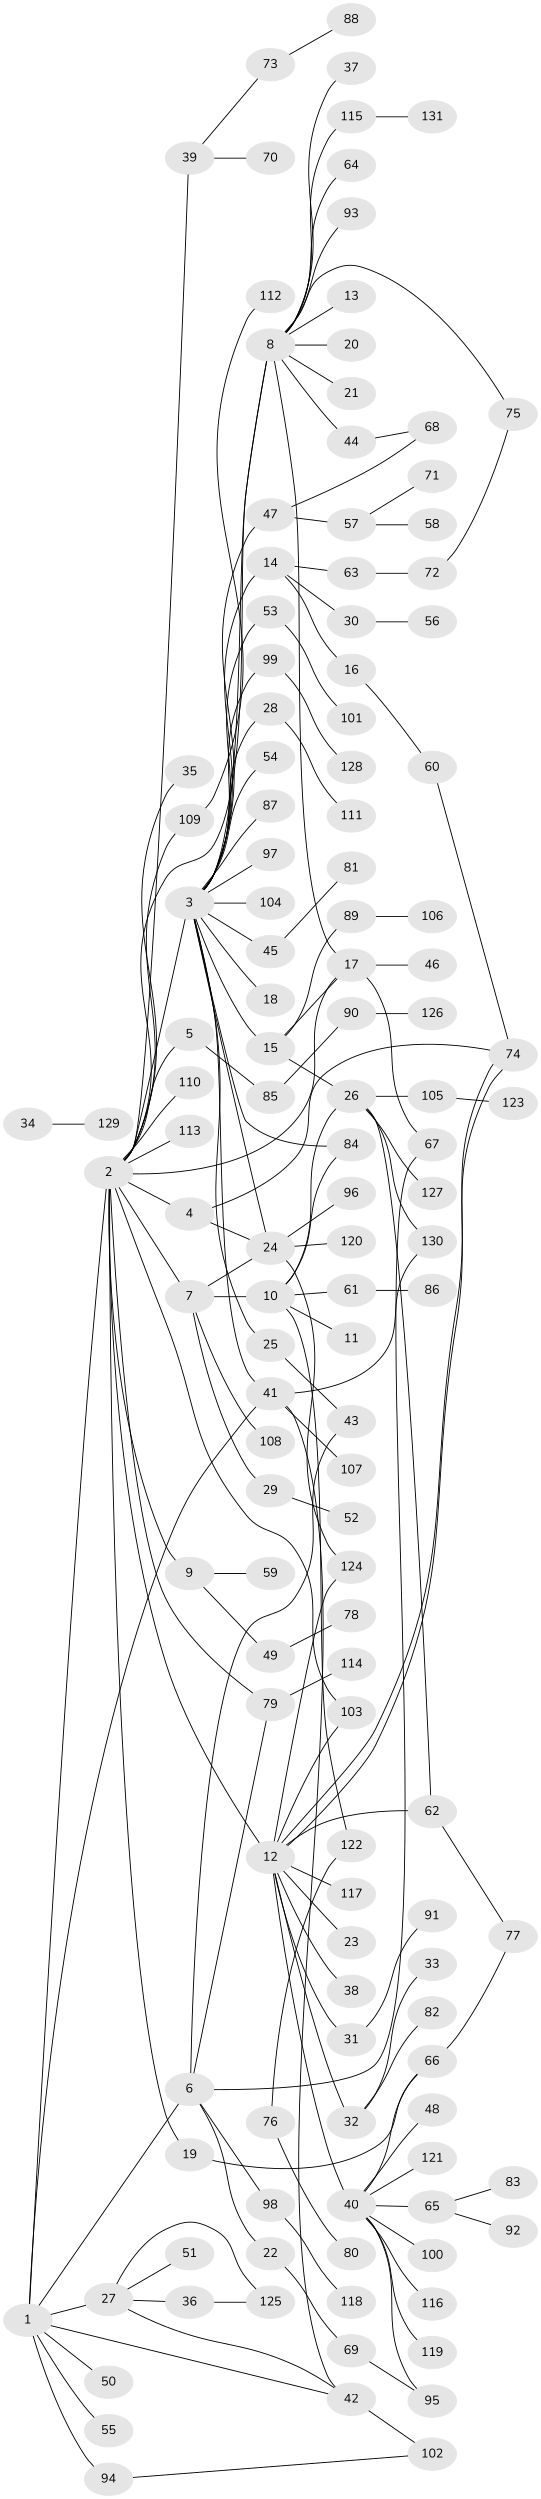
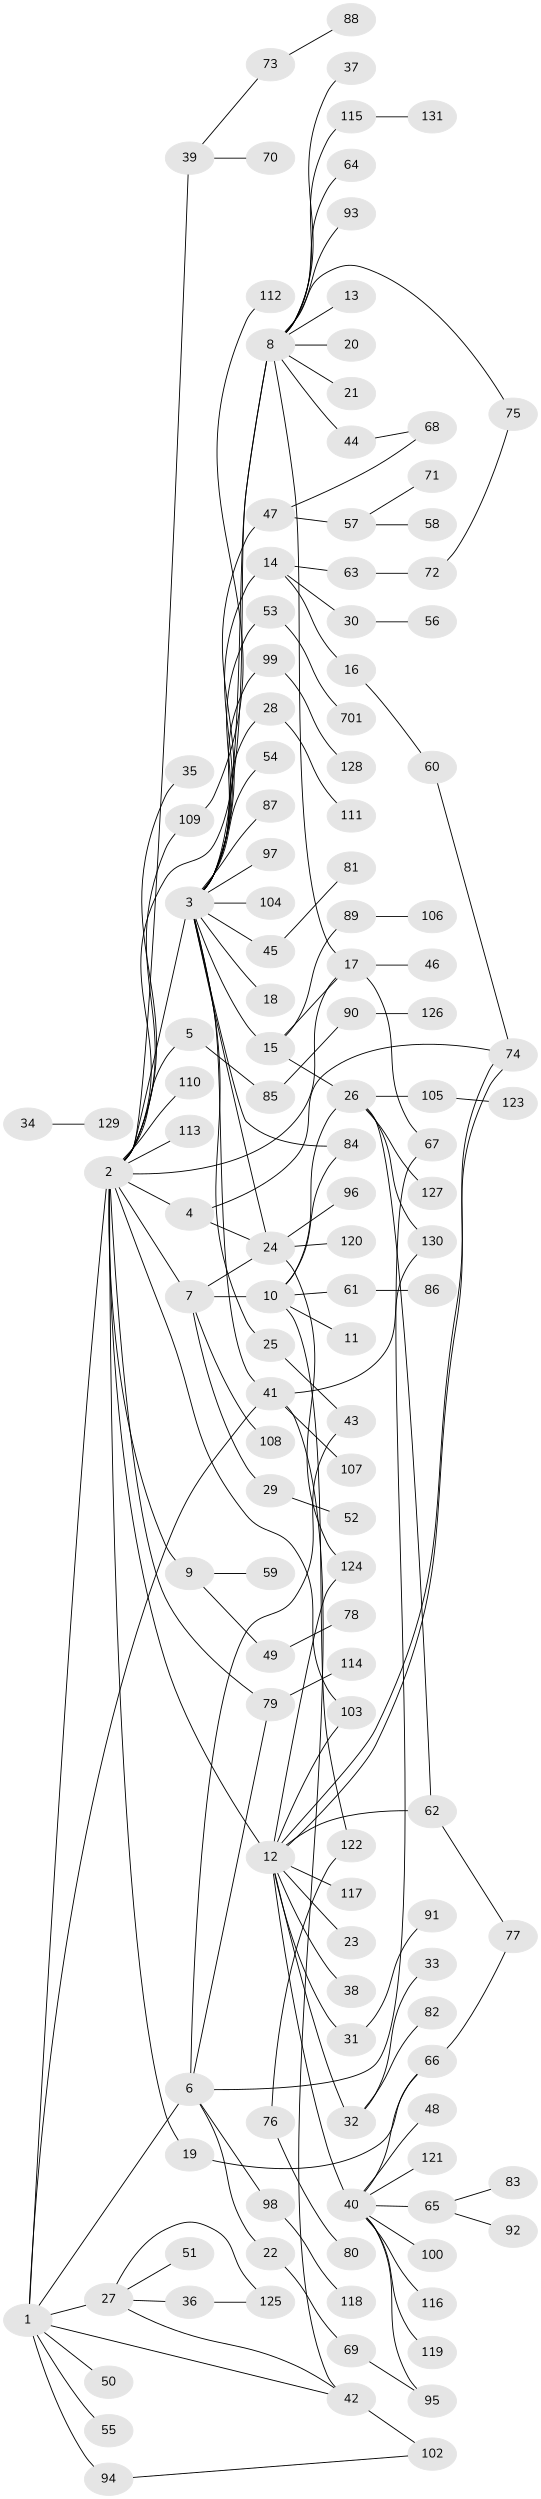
node "101": label "101" -> "701"
